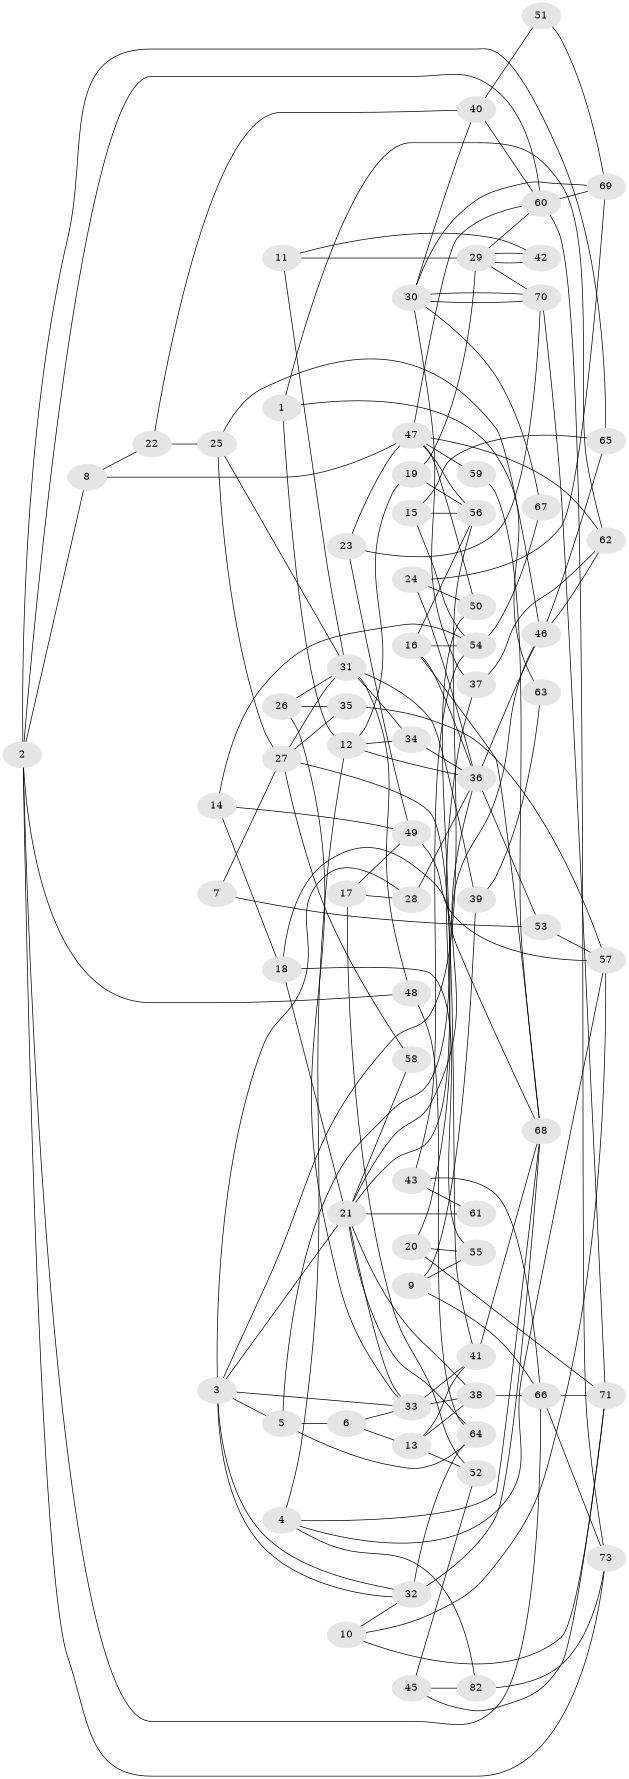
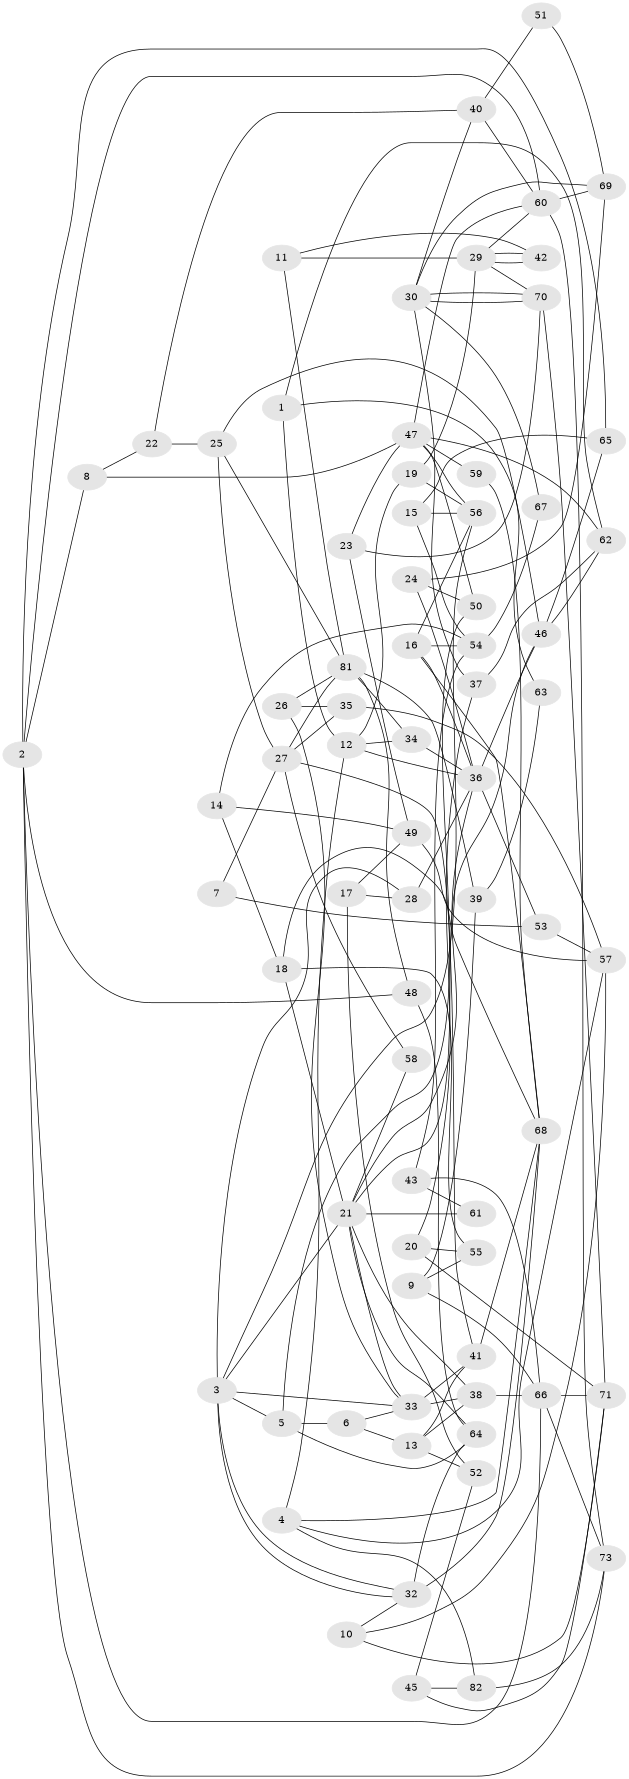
node "31": label "31" -> "81"
